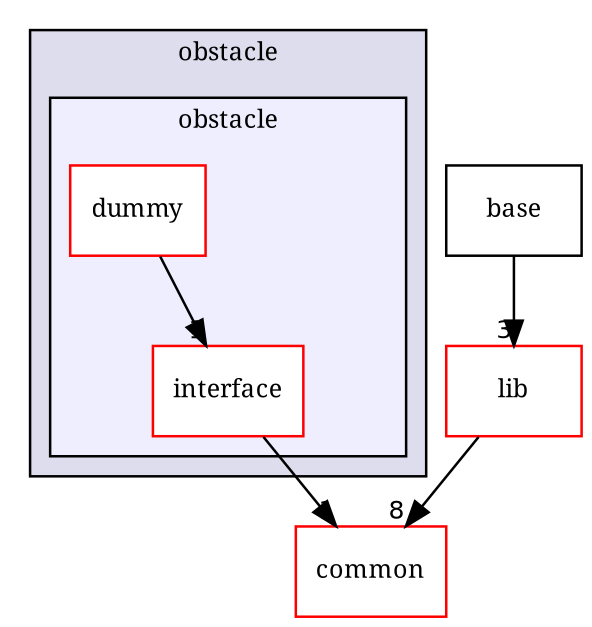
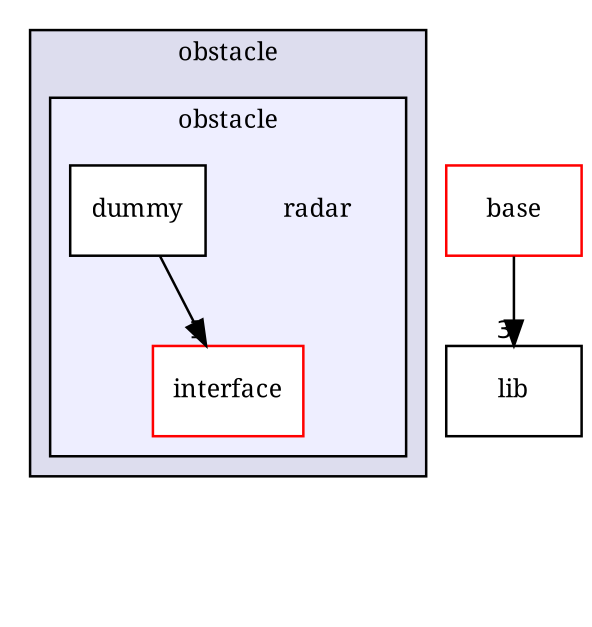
node "dummy": color red -> black
node "radar": added
node "base": color black -> red
node "lib": color red -> black
node "common": removed
